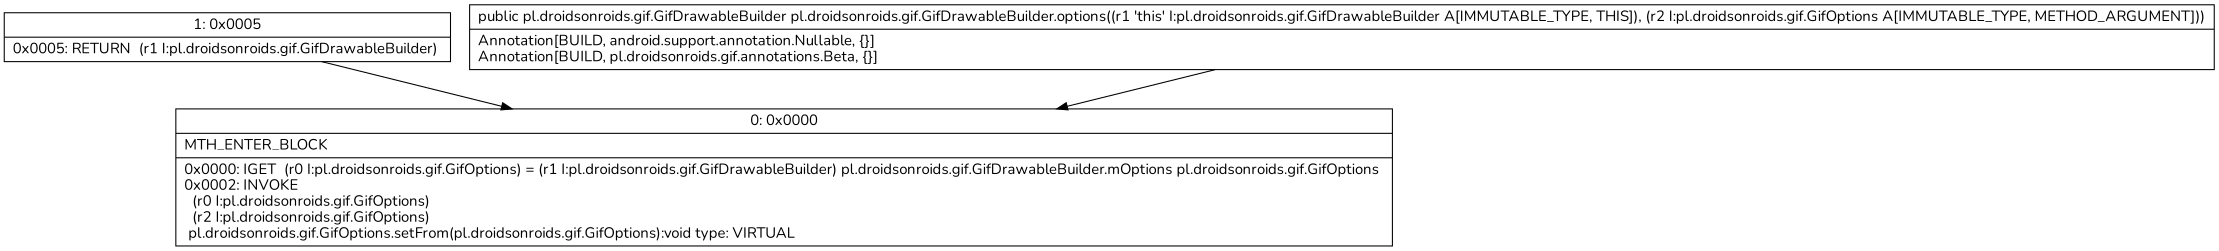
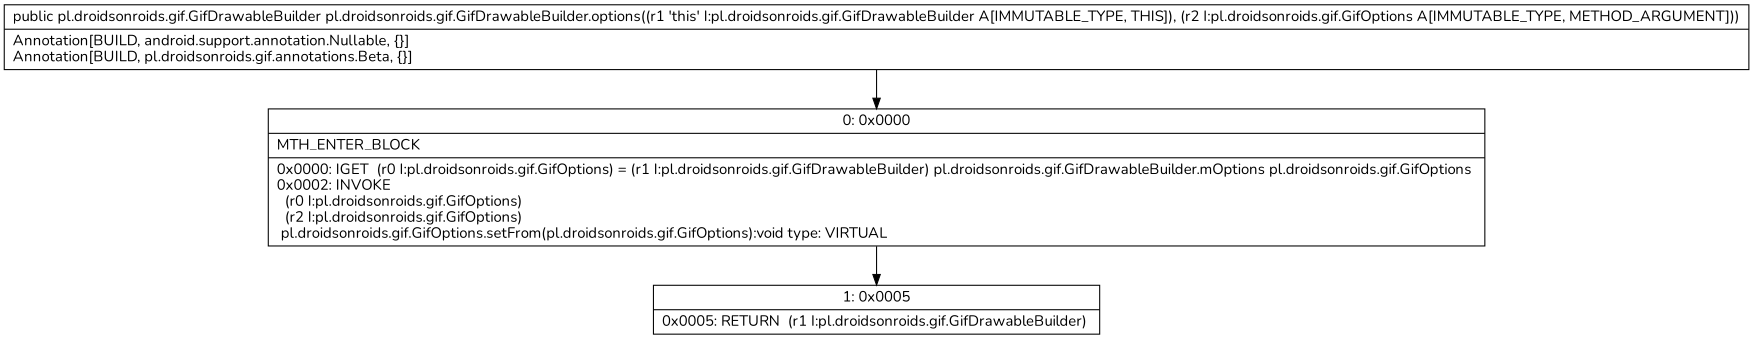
edge "1: 0x0005" -> "0: 0x0000": reversed
